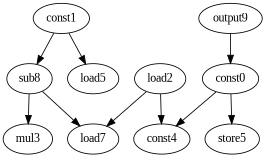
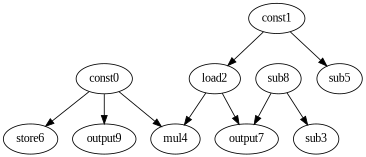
edge "output9" -> "const0": reversed
edge "const1" -> "sub8": now "const1" -> "load2"
node "load5": label "load5" -> "sub5"
node "mul3": label "mul3" -> "sub3"
node "load7": label "load7" -> "output7"
node "const4": label "const4" -> "mul4"
node "store5": label "store5" -> "store6"
